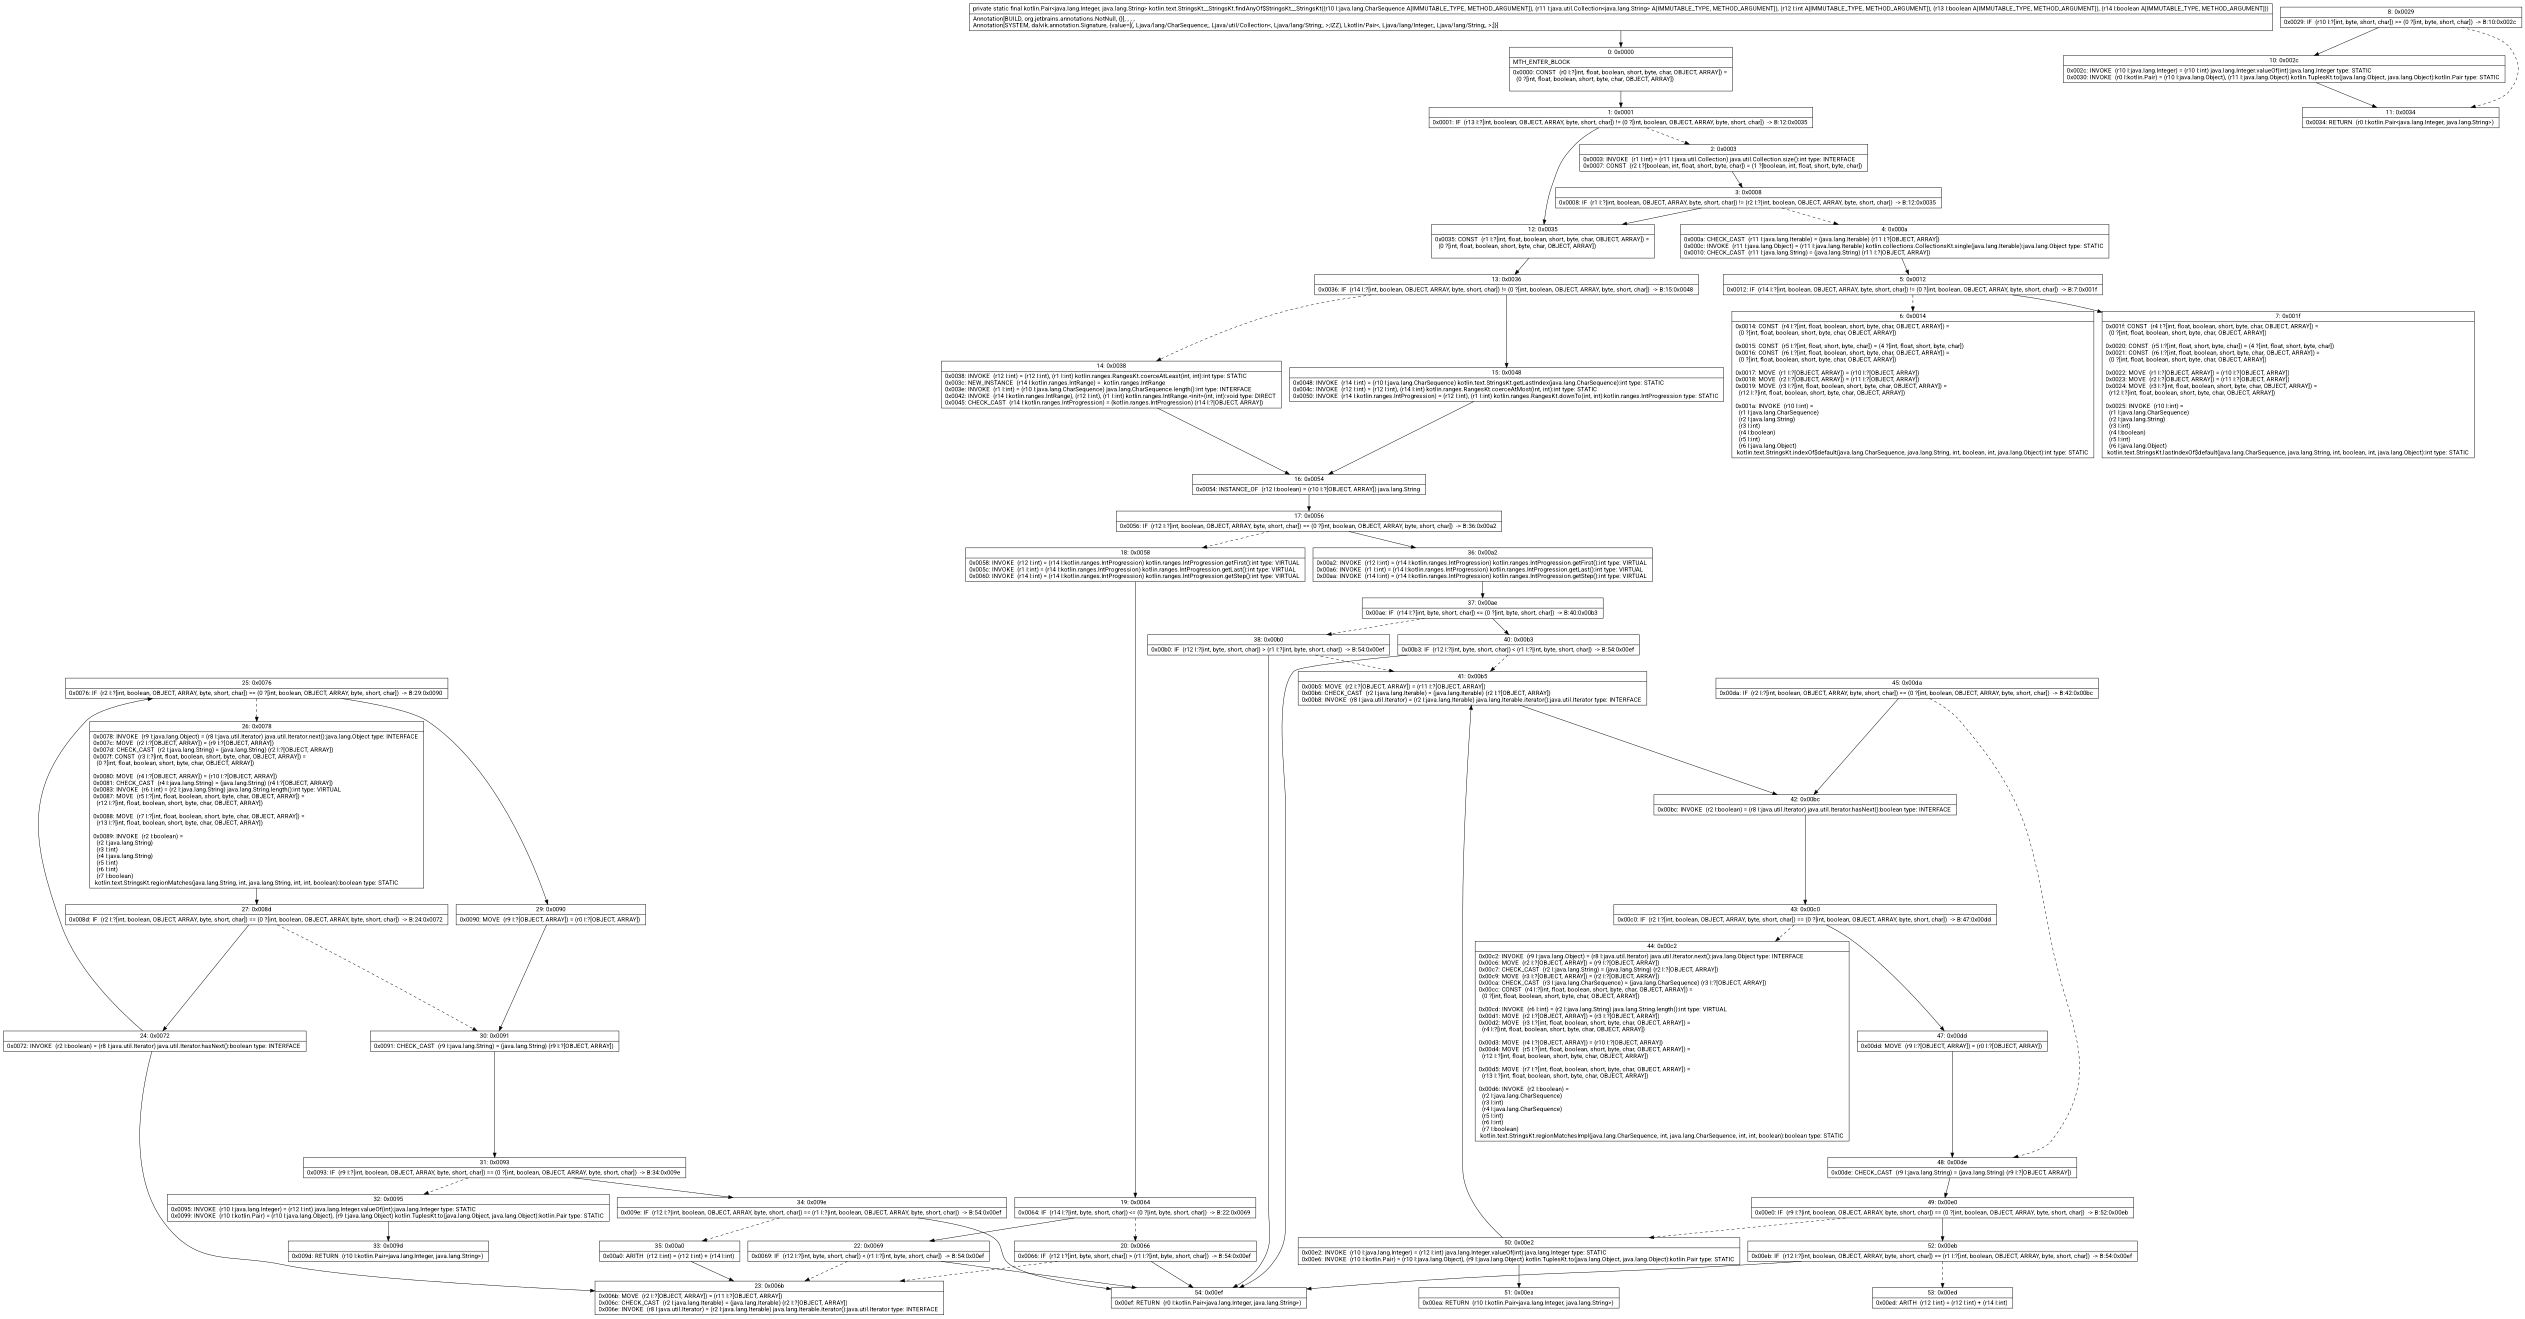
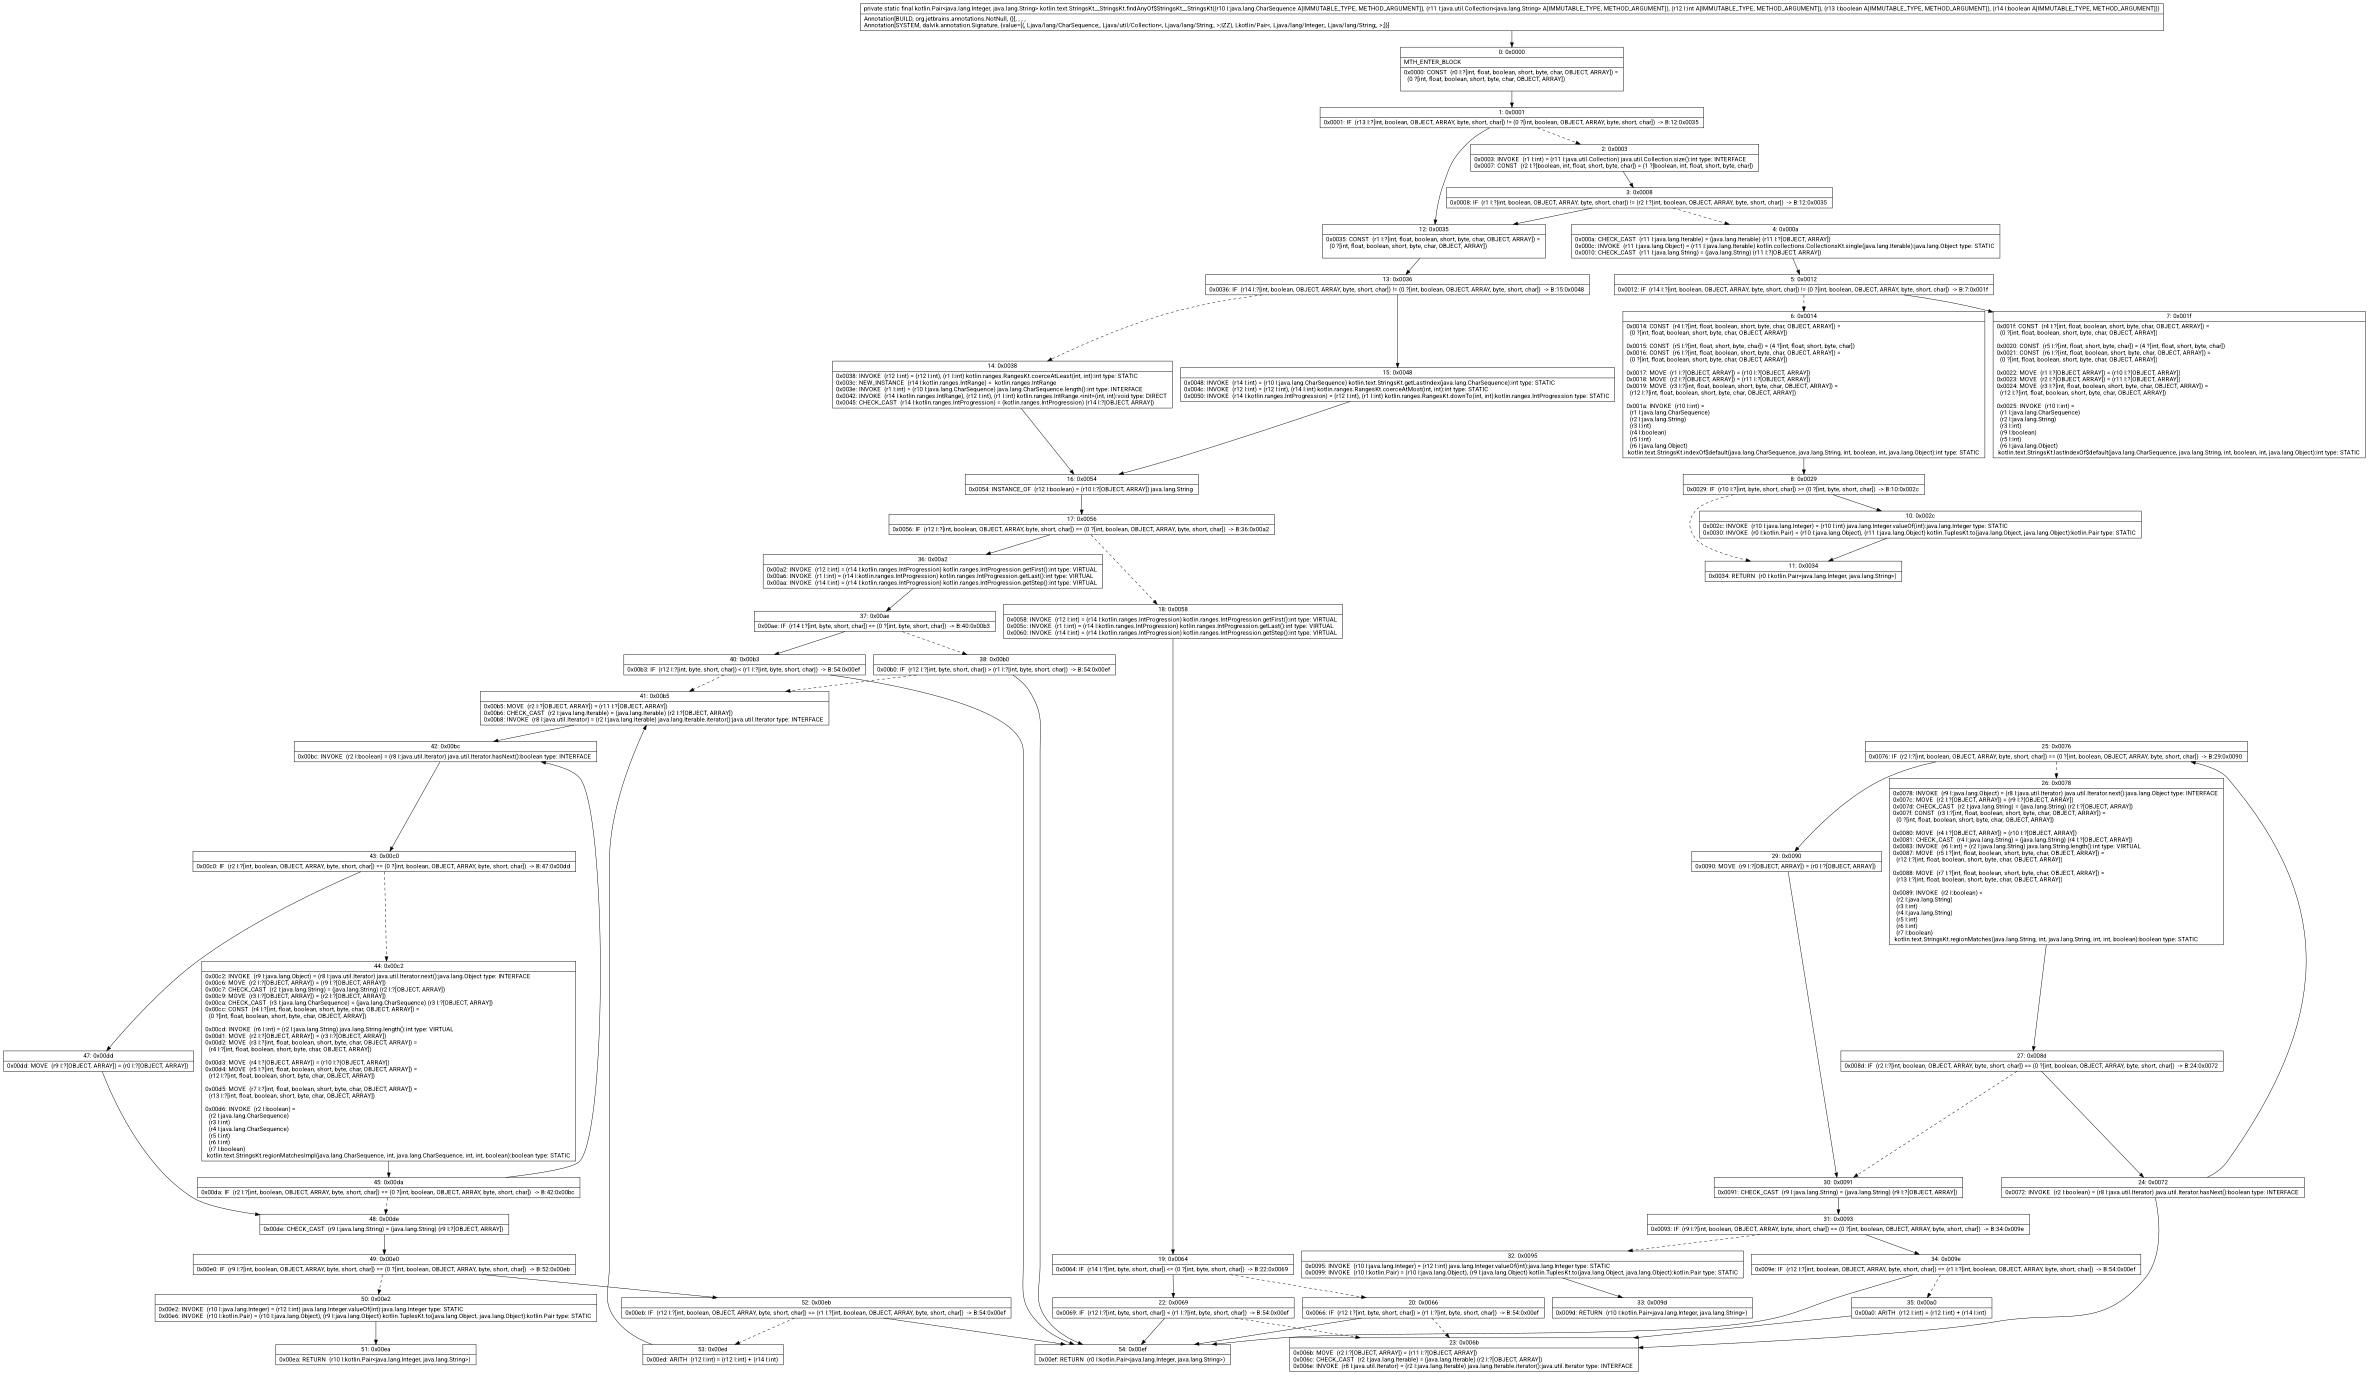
node "7: 0x001f": text "(r4 I:boolean)" -> "(r9 I:boolean)"
edge "6: 0x0014" -> "8: 0x0029": added
edge "50: 0x00e2" -> "41: 0x00b5": now "53: 0x00ed" -> "41: 0x00b5"
edge "44: 0x00c2" -> "45: 0x00da": added
